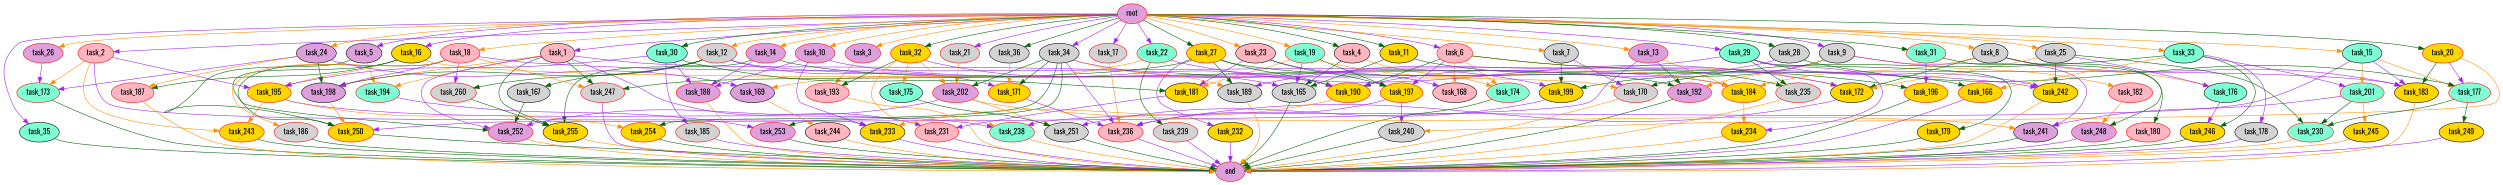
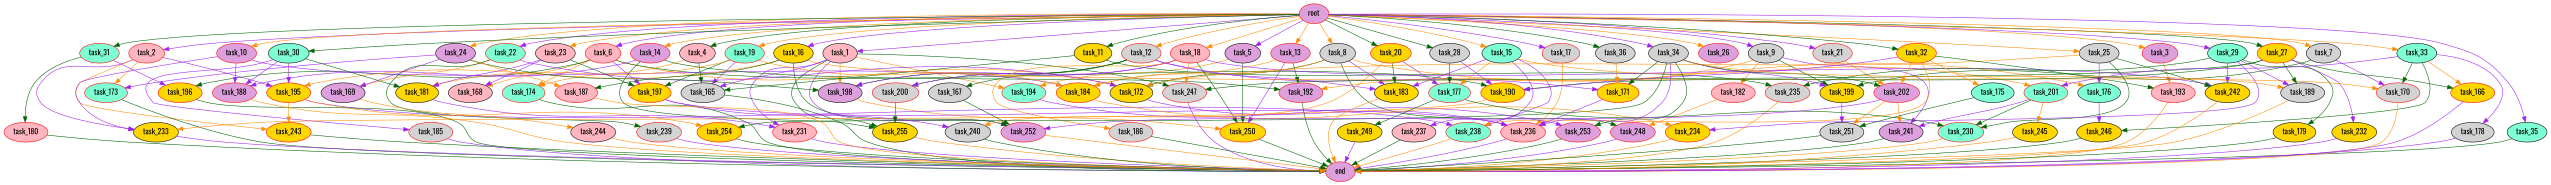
edge "task_26" -> "task_173": removed
node "task_260": label "task_260" -> "task_200"
node "task_237": added
